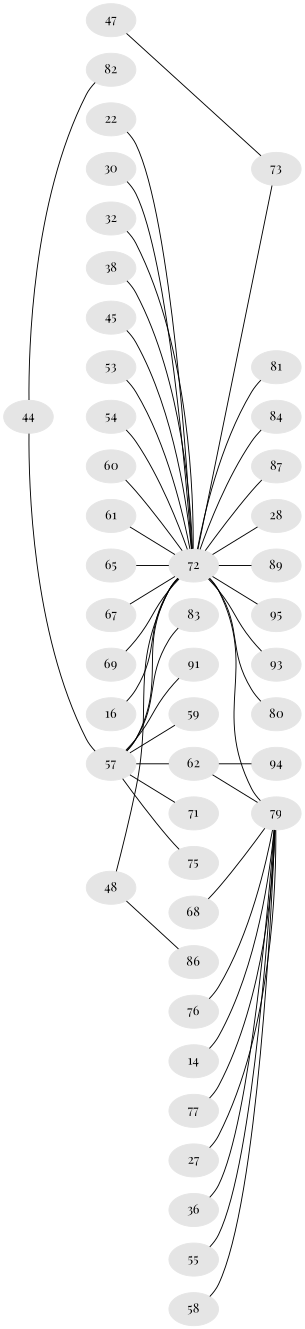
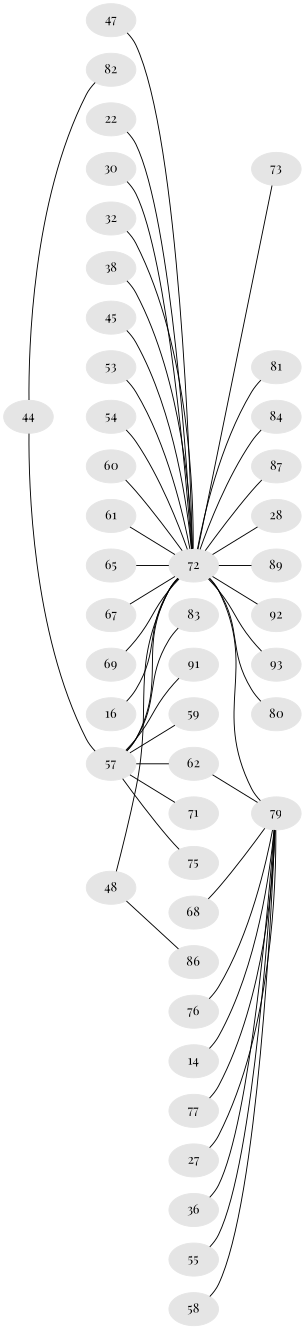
edge "47" -- "73": now "47" -- "72"
node "95": label "95" -> "92"
node "94": removed
